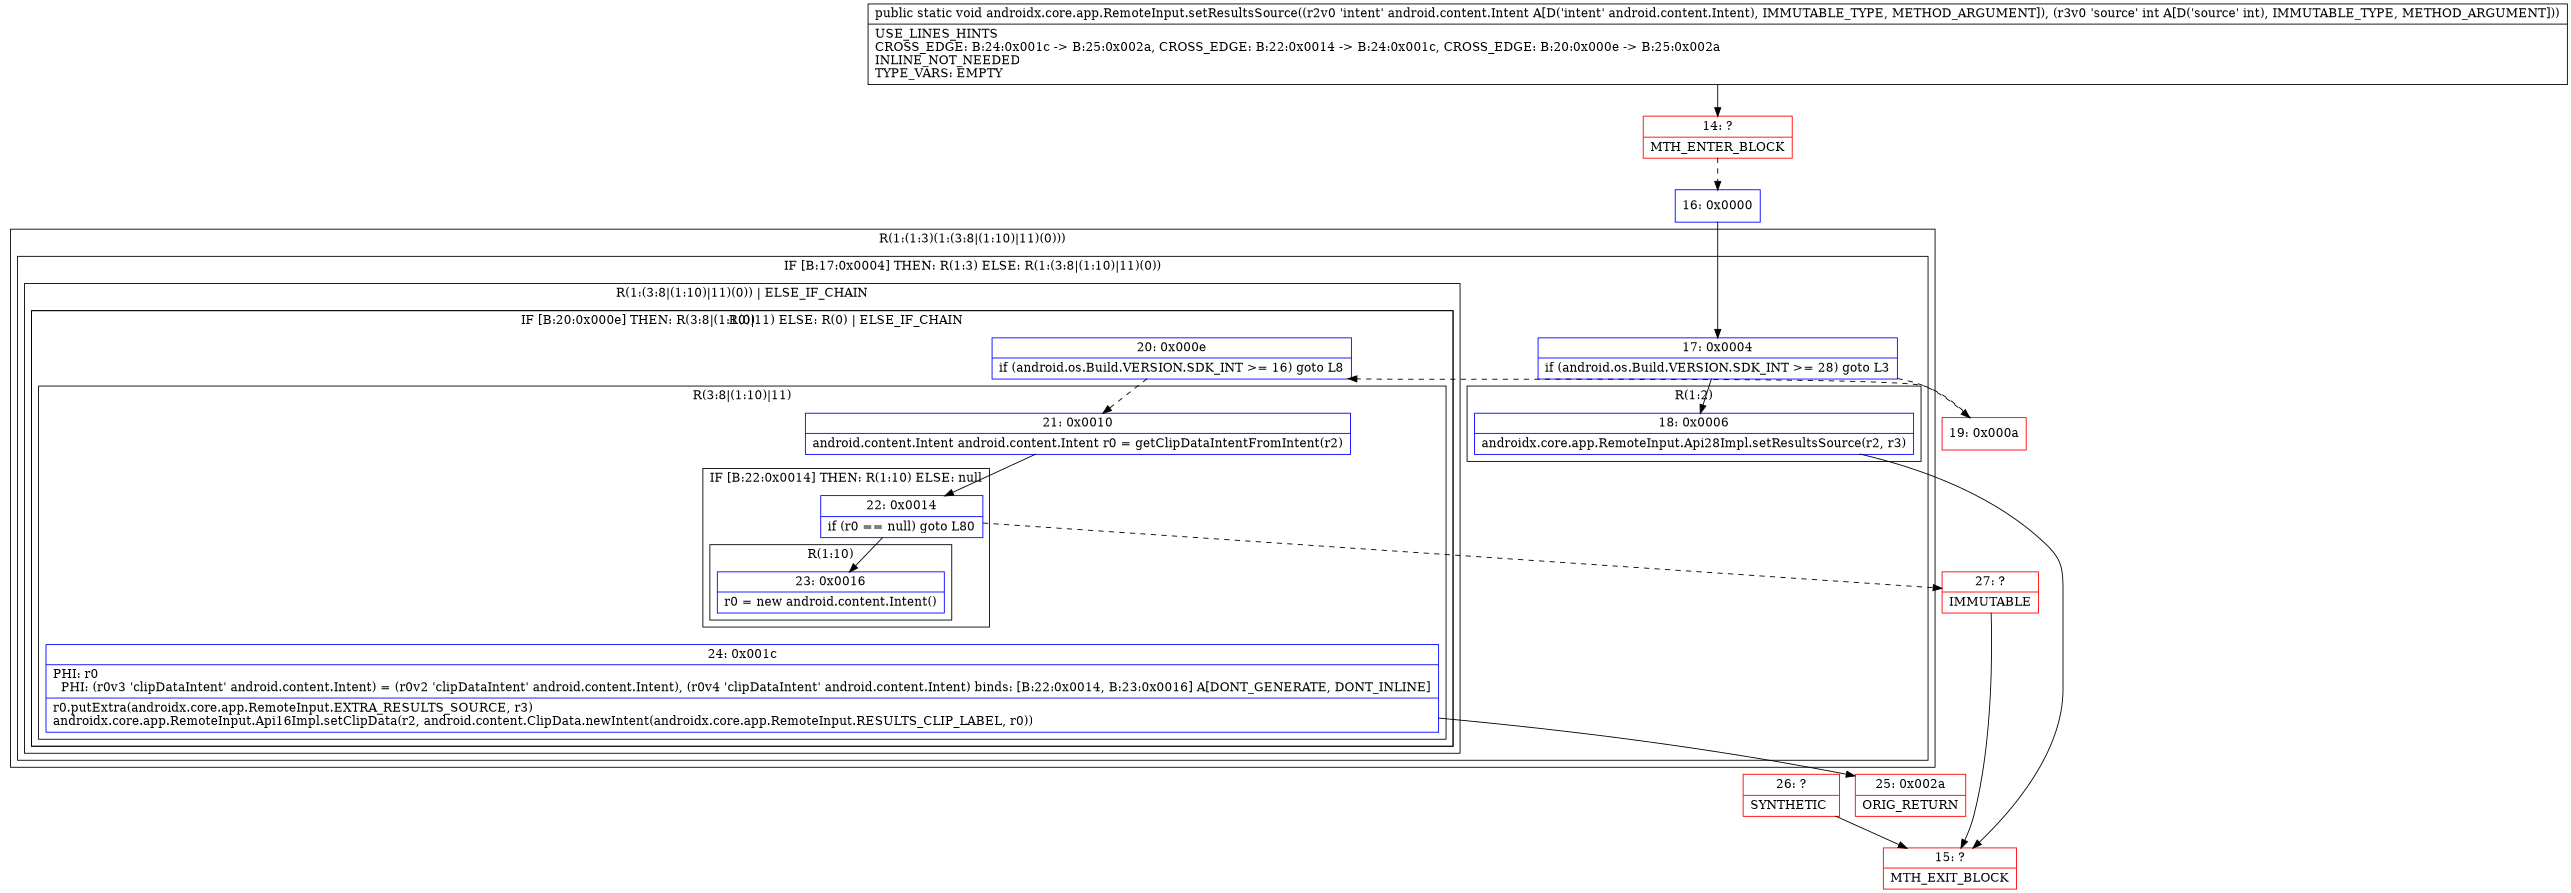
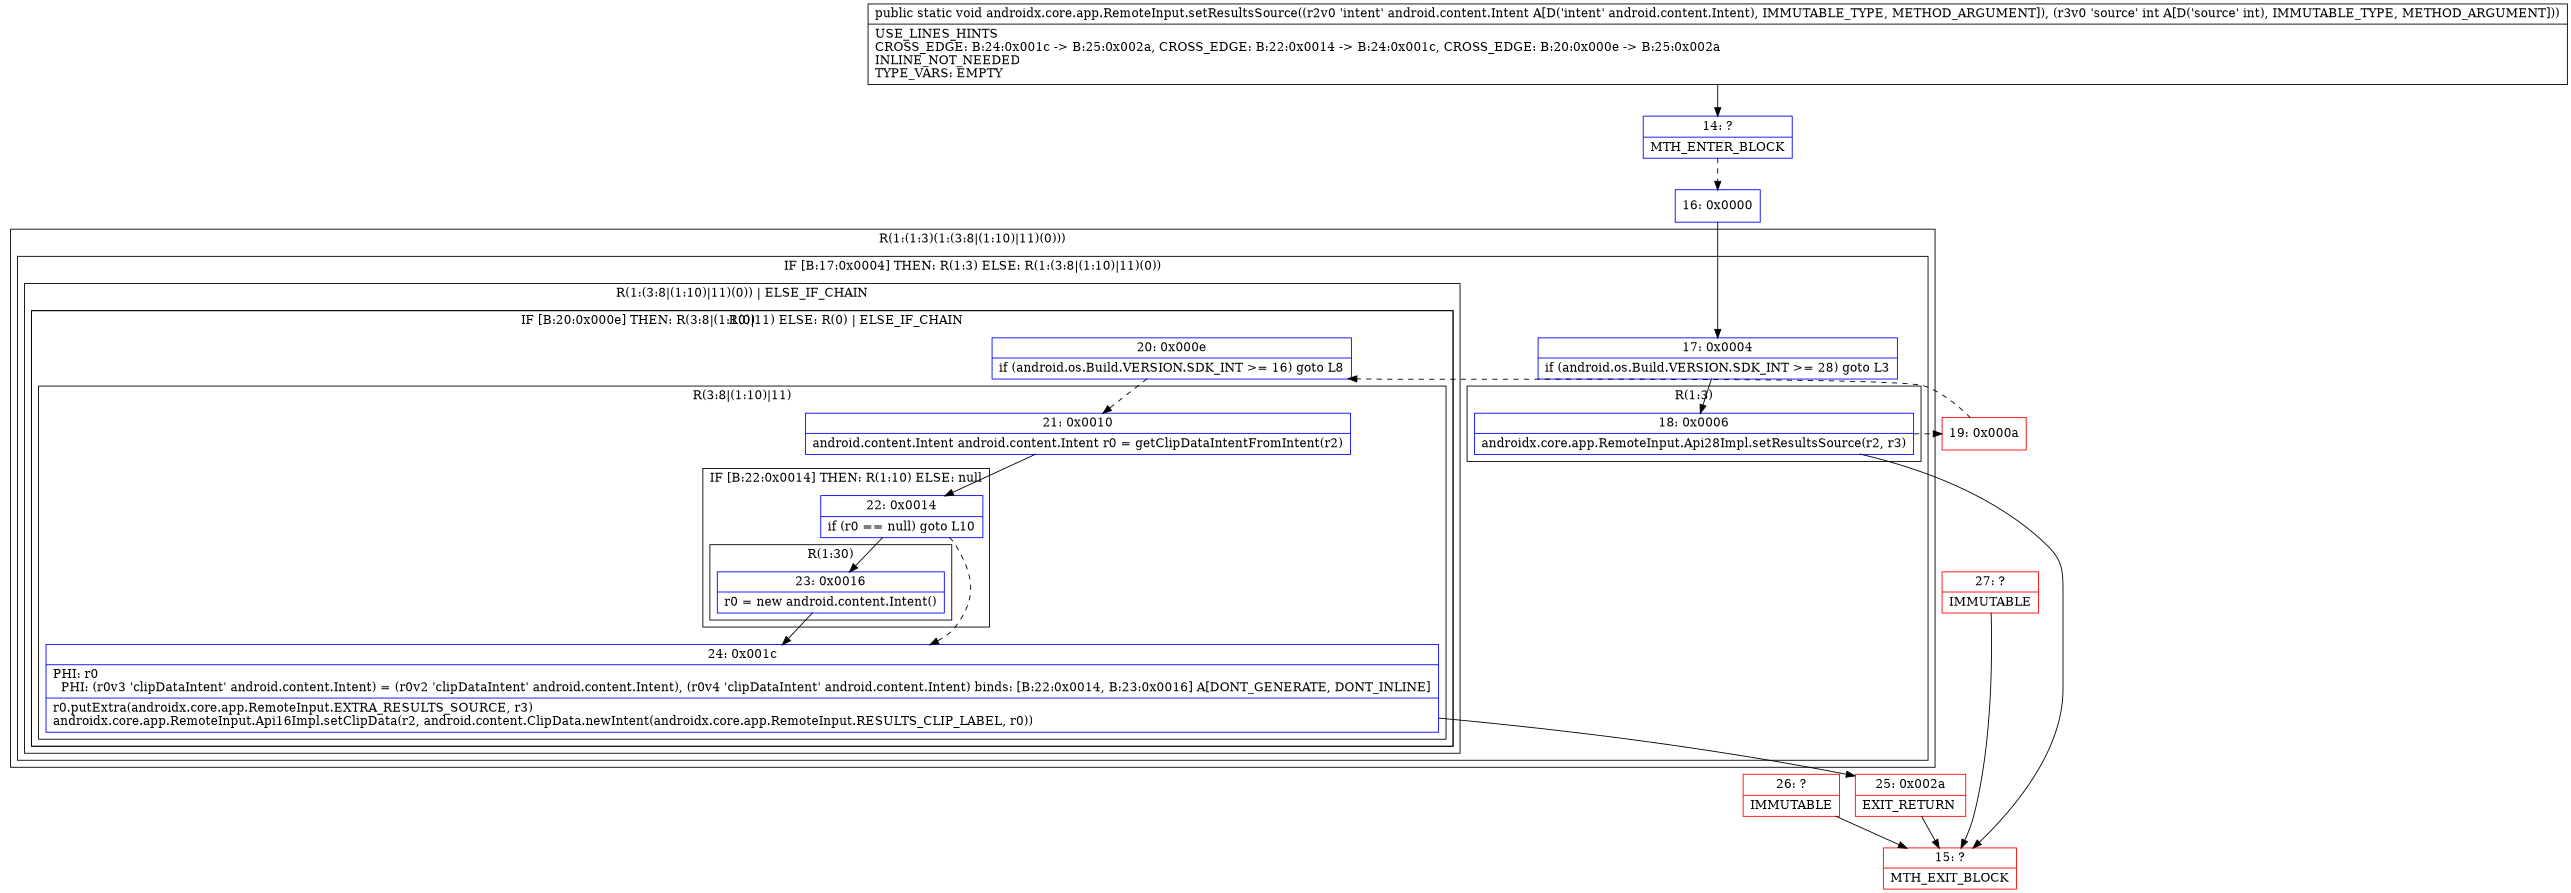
node "14: ?": color red -> blue
edge "17: 0x0004" -> "19: 0x000a": now "18: 0x0006" -> "19: 0x000a"
cluster "R(1:2)": label "R(1:2)" -> "R(1:3)"
node "22: 0x0014": text "if (r0 == null) goto L80" -> "if (r0 == null) goto L10"
edge "22: 0x0014" -> "27: ?": now "22: 0x0014" -> "24: 0x001c"
cluster "R(1:10)": label "R(1:10)" -> "R(1:30)"
edge "23: 0x0016" -> "24: 0x001c": added
node "26: ?": text "SYNTHETIC" -> "IMMUTABLE"
node "25: 0x002a": text "ORIG_RETURN" -> "EXIT_RETURN"
edge "25: 0x002a" -> "15: ?": added
